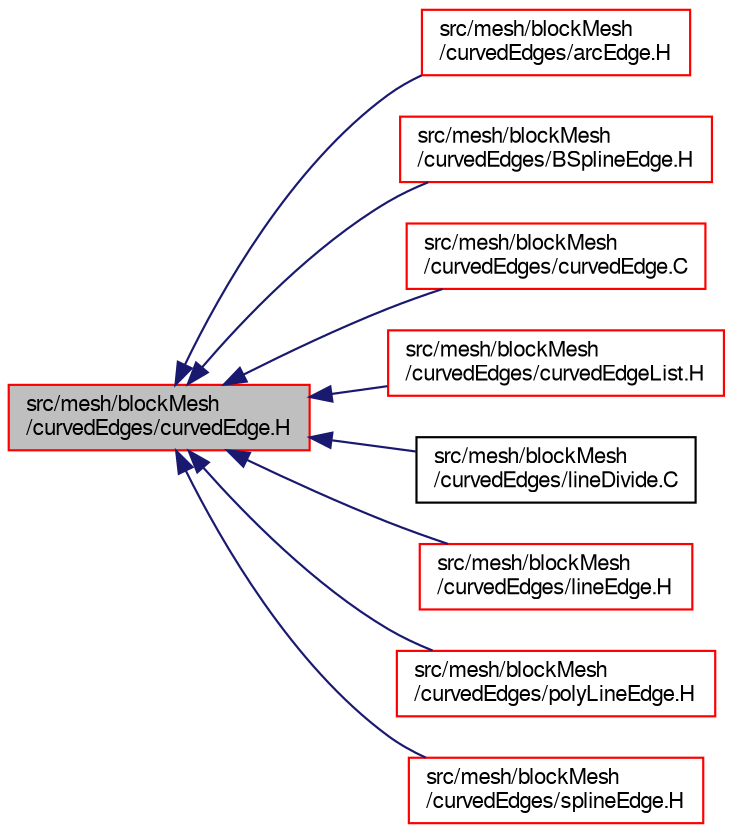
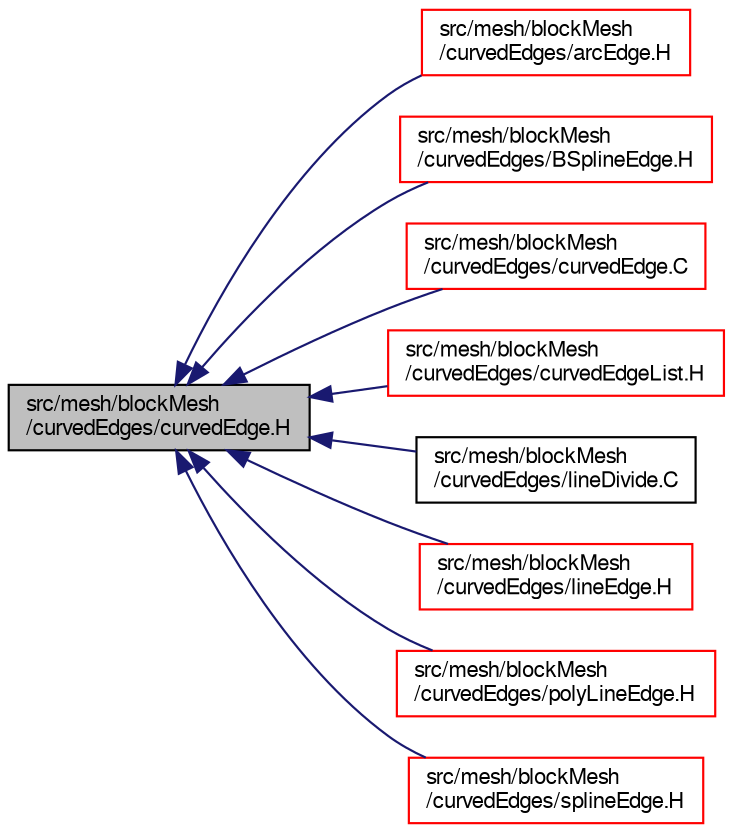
node "src/mesh/blockMesh /curvedEdges/curvedEdge.H": color red -> black
